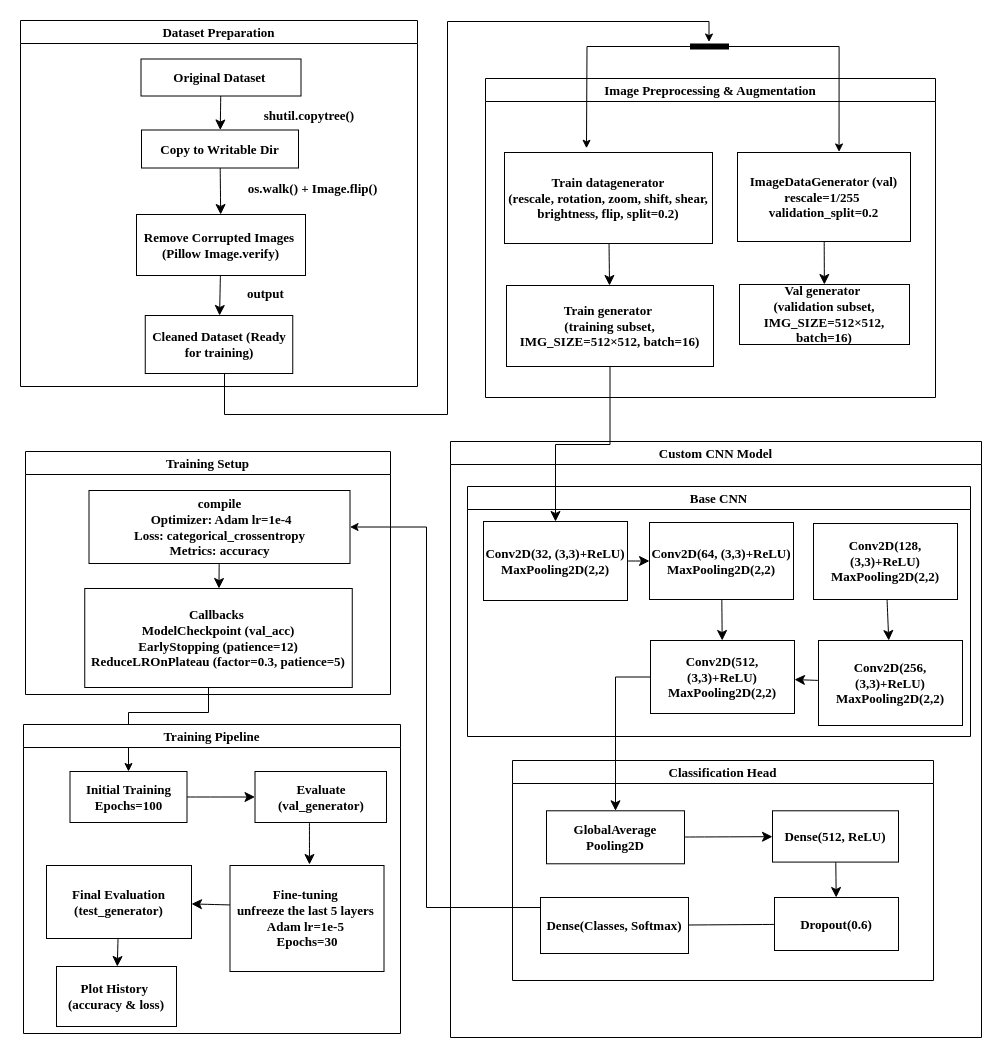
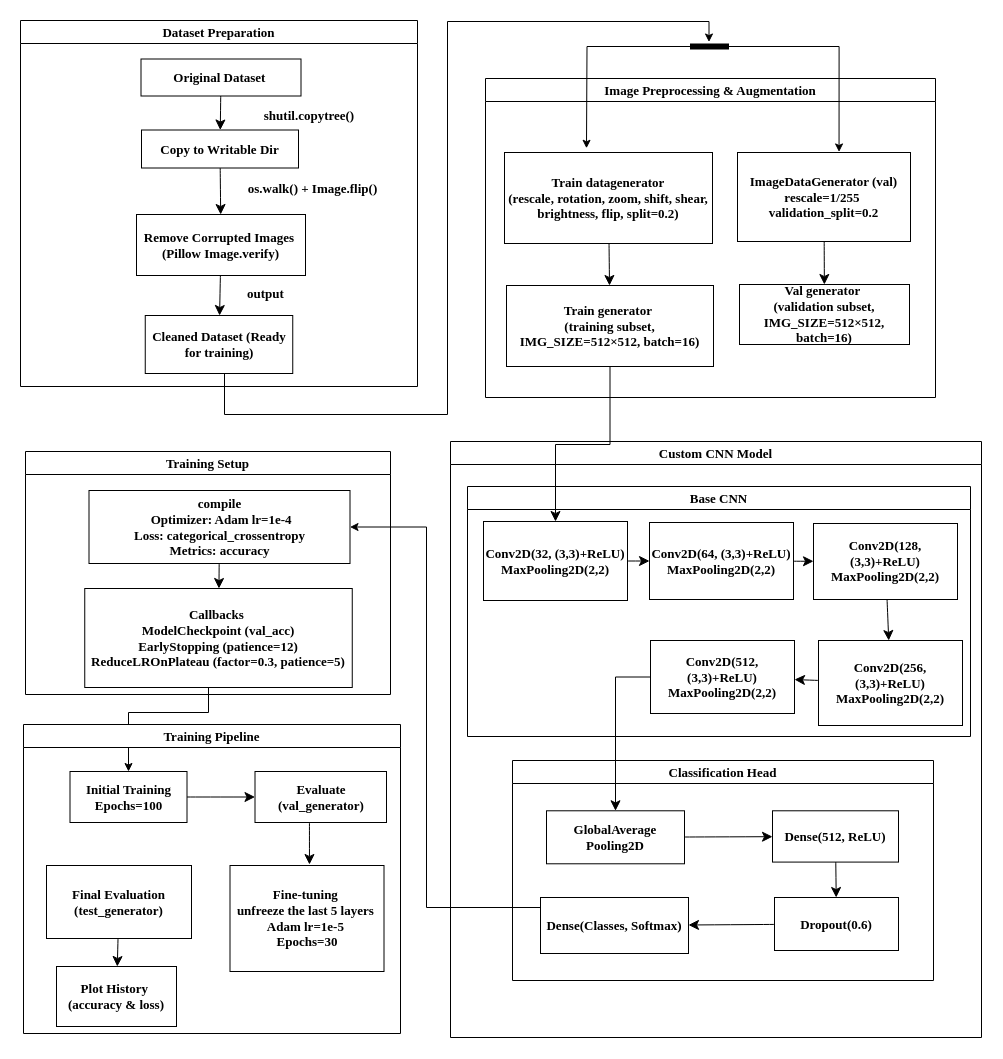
edge "Conv2D(64, (3,3)+ReLU) MaxPooling2D(2,2)" -> "Conv2D(512, (3,3)+ReLU) MaxPooling2D(2,2)": now "Conv2D(64, (3,3)+ReLU) MaxPooling2D(2,2)" -> "Conv2D(128, (3,3)+ReLU) MaxPooling2D(2,2)"
edge "Fine-tuning unfreeze the last 5 layers Adam lr=1e-5 Epochs=30" -> "Final Evaluation (test_generator)": removed
edge "Dropout(0.6)" -- "Dense(Classes, Softmax)": arrowhead none -> classic
